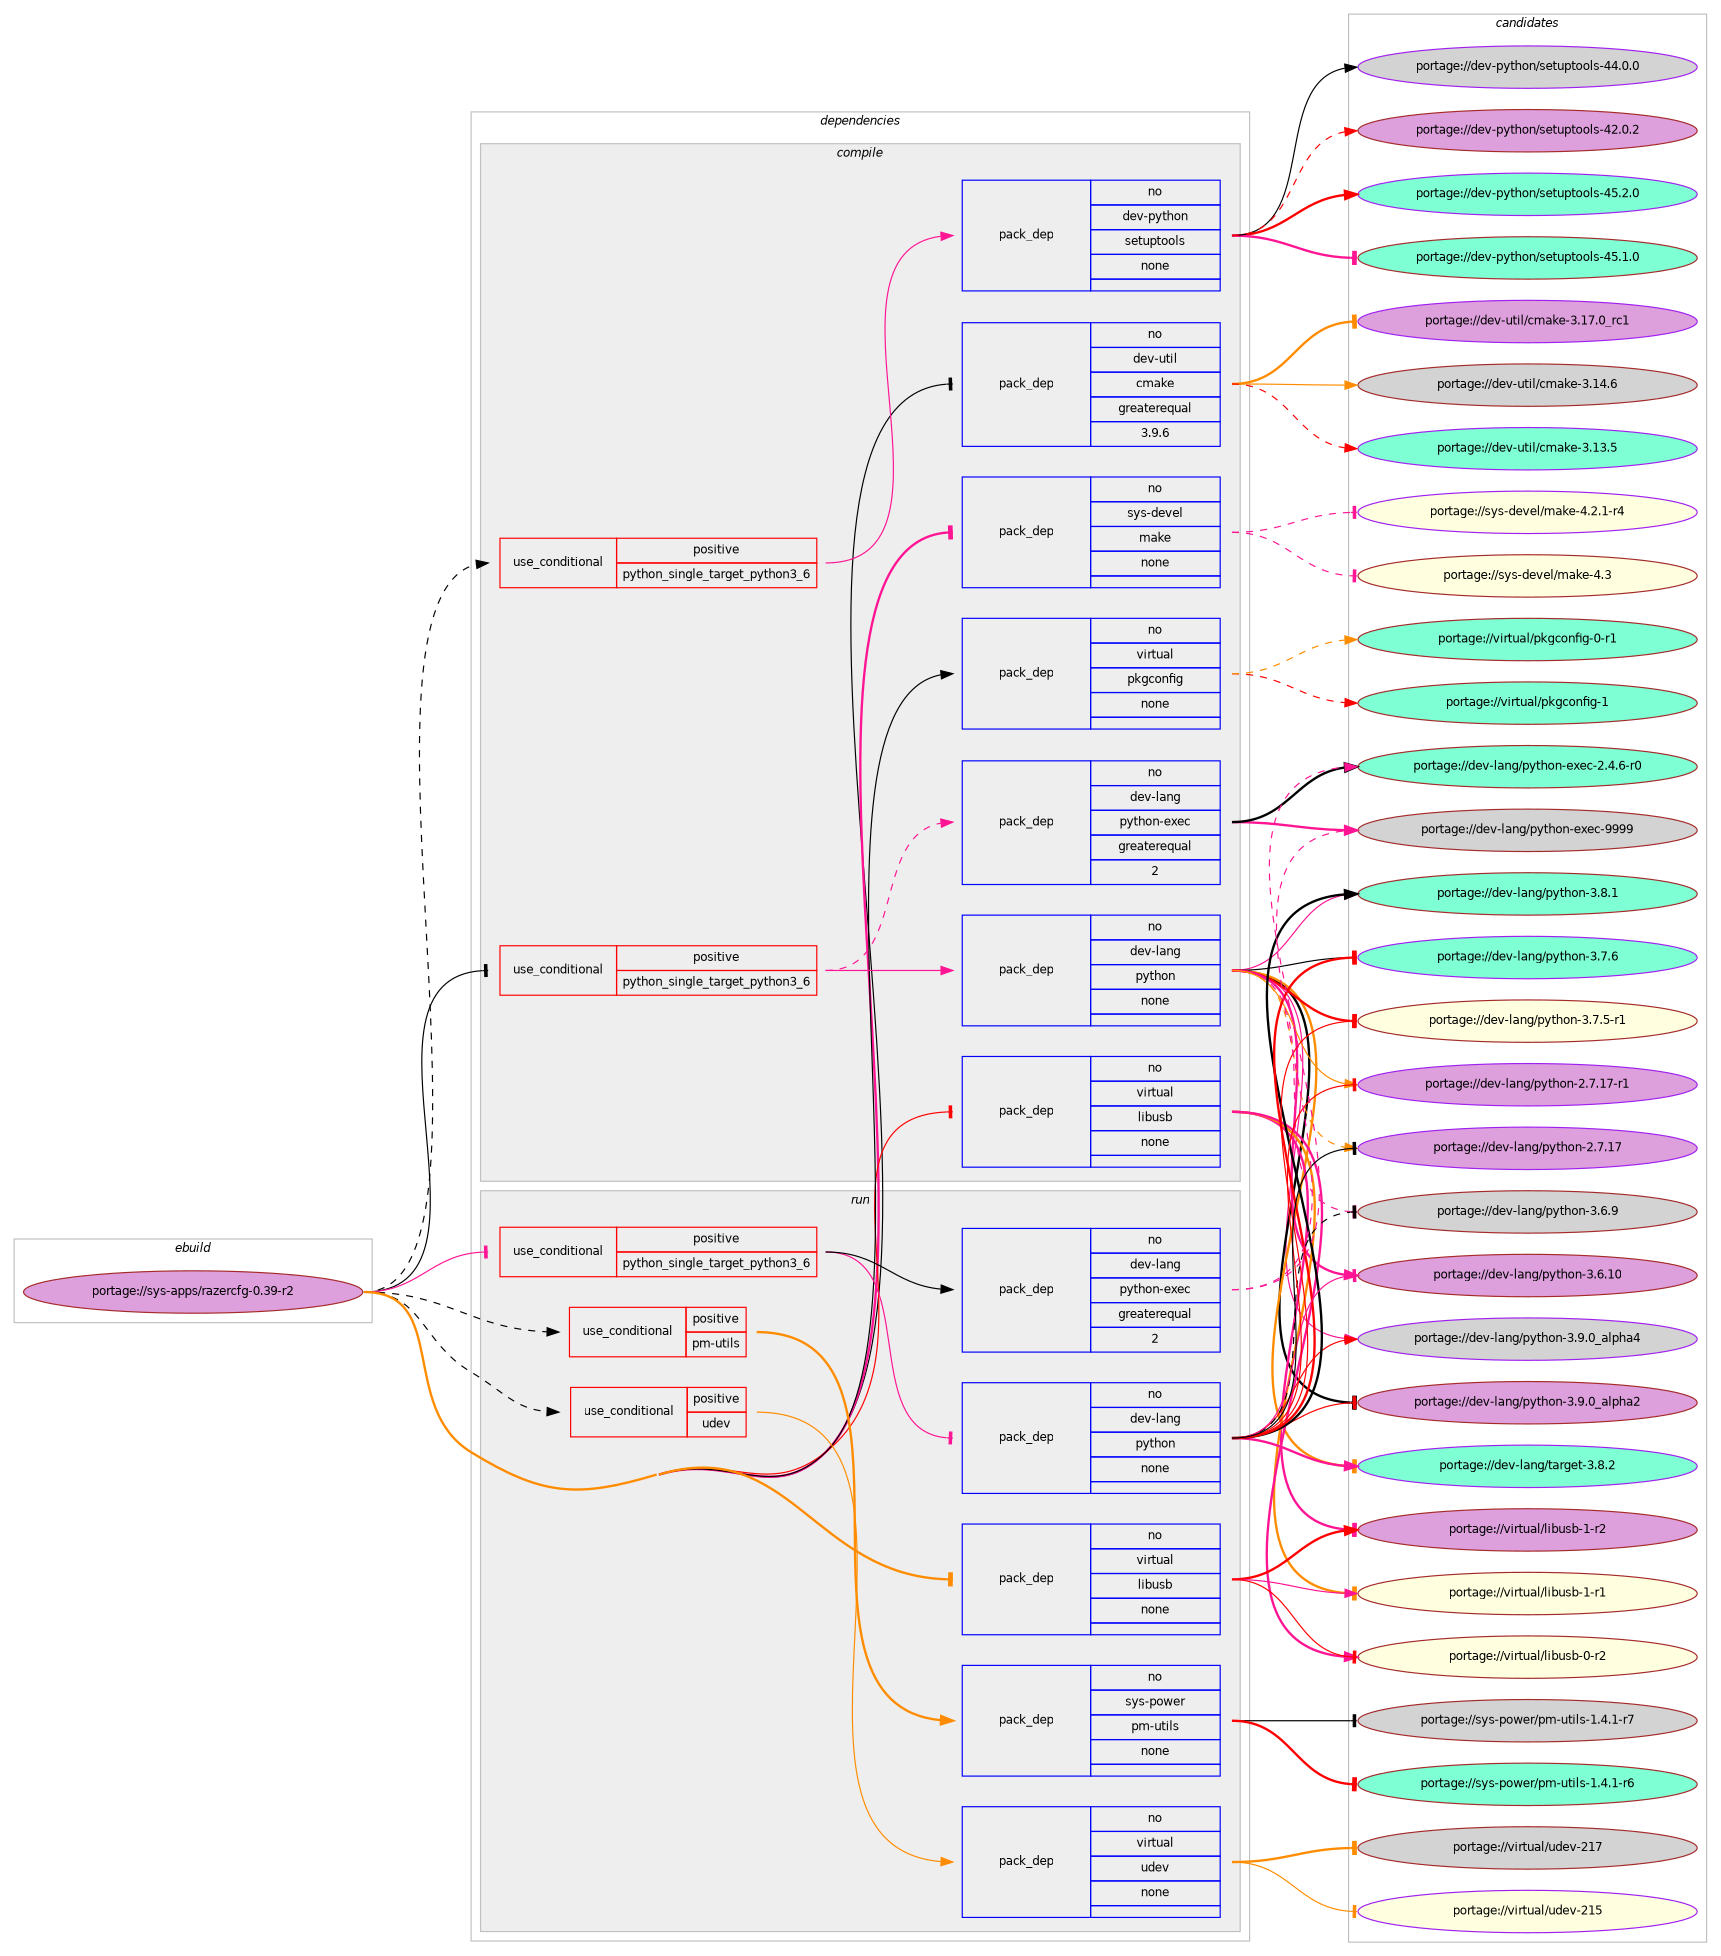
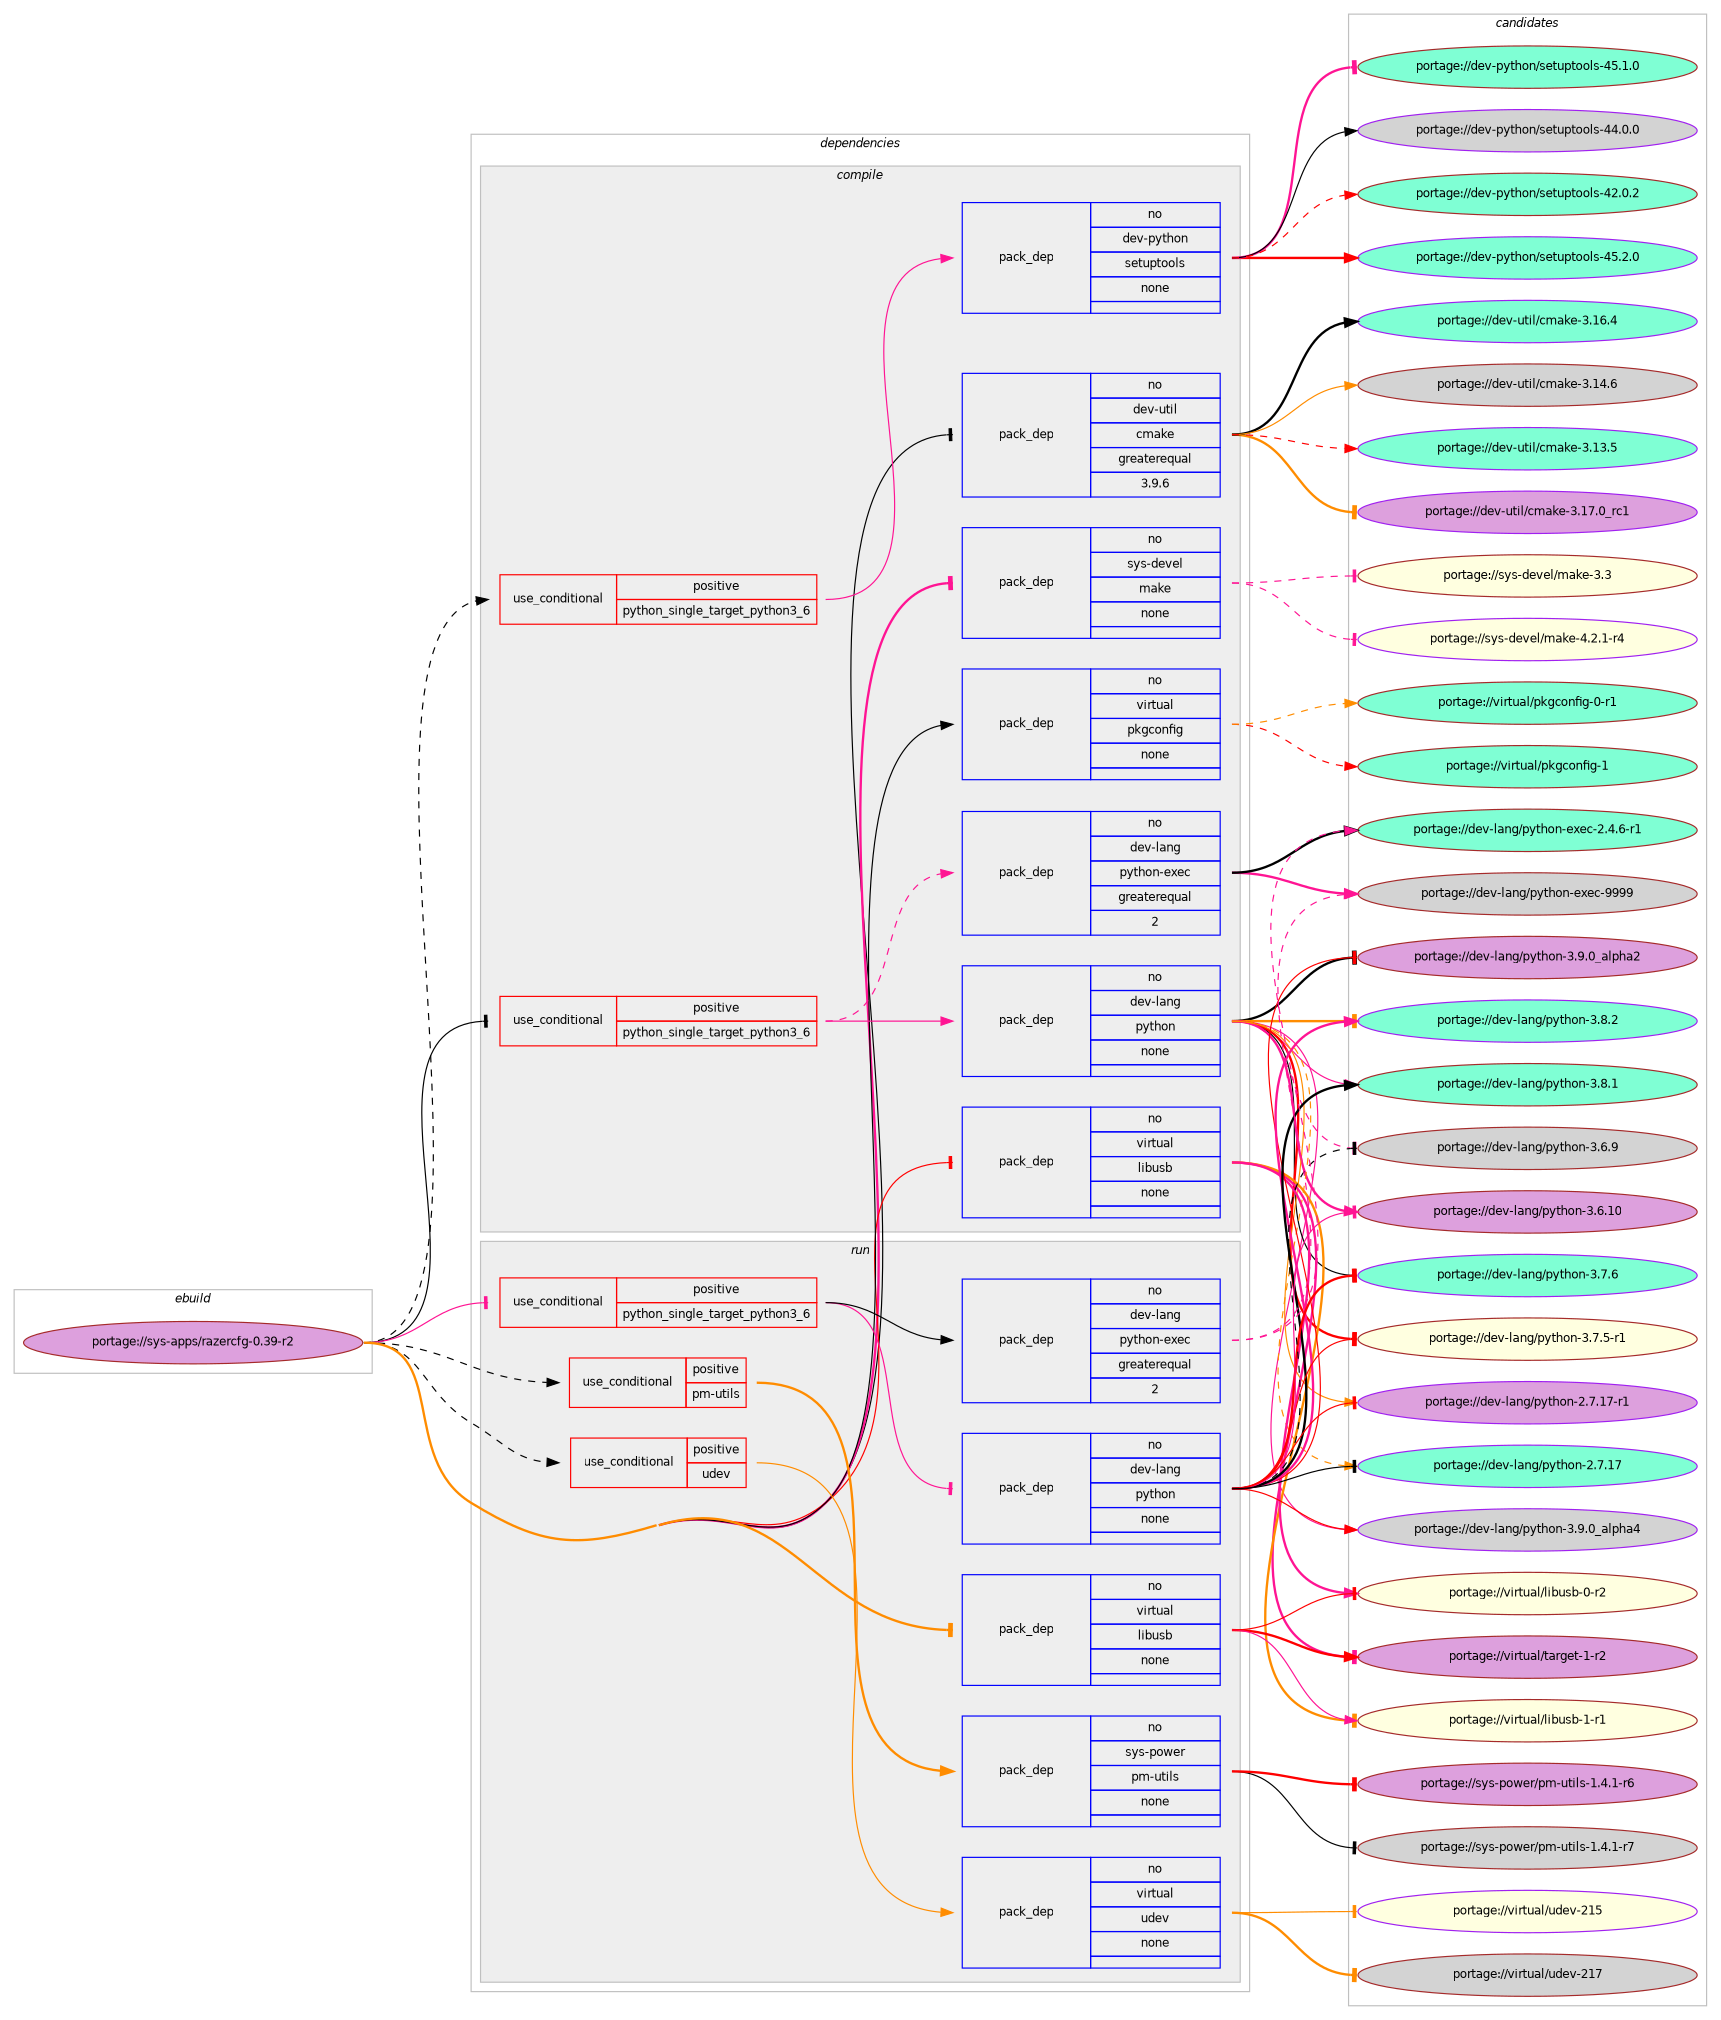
node "portage://dev-python/setuptools-42.0.2": fillcolor plum -> aquamarine
node "portage://dev-util/cmake-3.16.4": added
node "portage://sys-devel/make-4.3": label "portage://sys-devel/make-4.3" -> "portage://sys-devel/make-3.3"
node "portage://dev-lang/python-exec-2.4.6-r0": label "portage://dev-lang/python-exec-2.4.6-r0" -> "portage://dev-lang/python-exec-2.4.6-r1"
node "portage://dev-lang/python-2.7.17": fillcolor plum -> aquamarine
node "portage://dev-lang/target-3.8.2": label "portage://dev-lang/target-3.8.2" -> "portage://dev-lang/python-3.8.2"
node "portage://virtual/libusb-1-r2": label "portage://virtual/libusb-1-r2" -> "portage://virtual/target-1-r2"
node "portage://sys-power/pm-utils-1.4.1-r6": fillcolor aquamarine -> plum
